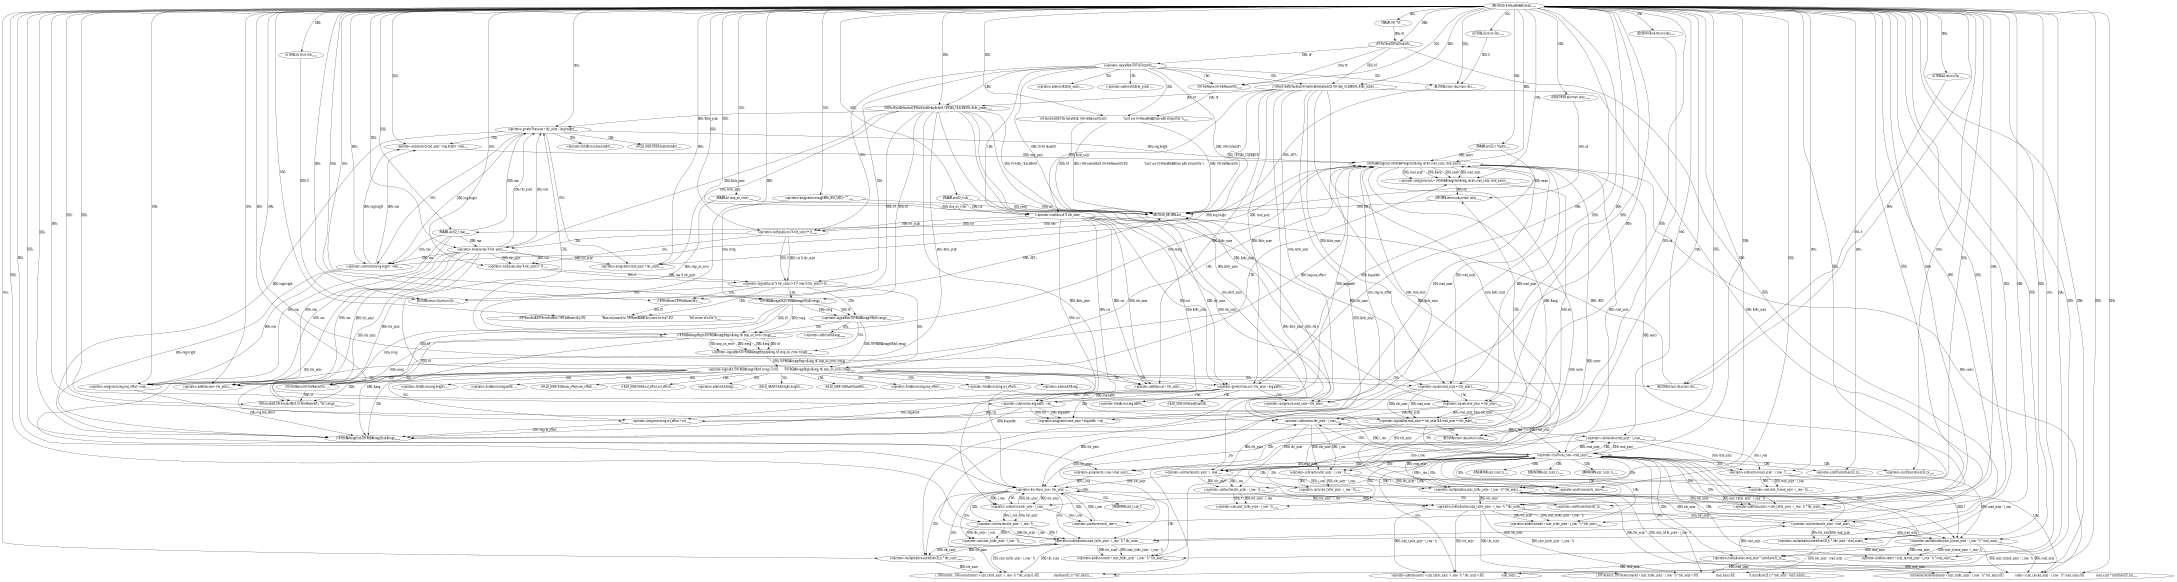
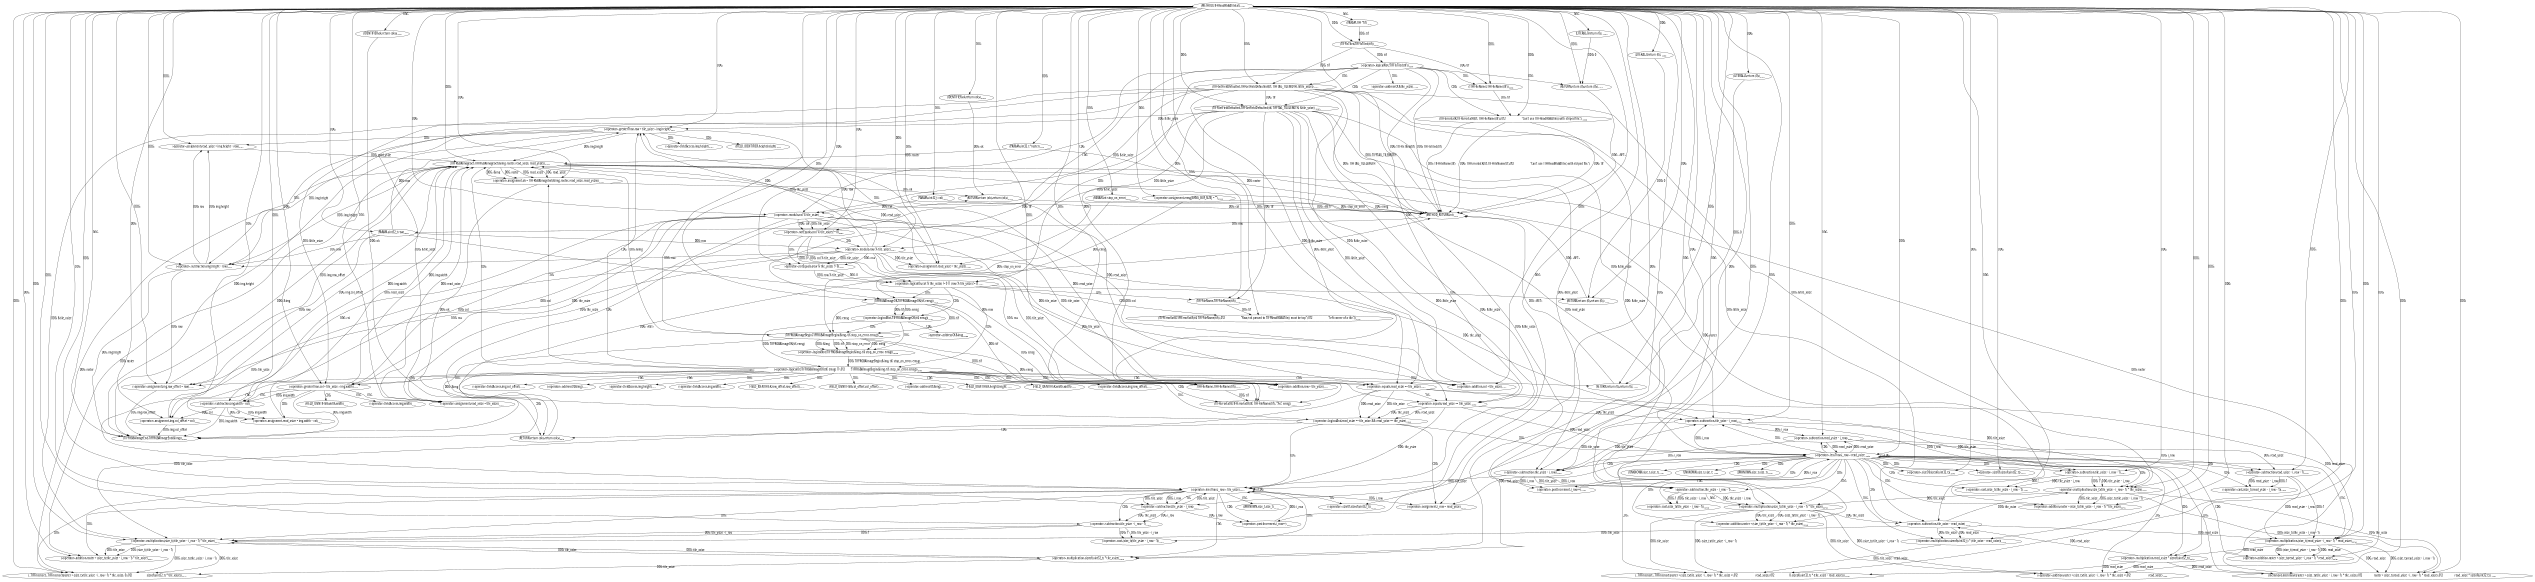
node "(<operator>.addressOf,&tile_xsize)": removed
edge "(TIFFIsTiled,TIFFIsTiled(tif))" -> "(<operator>.subtraction,tile_xsize - read_xsize)": now "(METHOD,TIFFReadRGBATileExt)" -> "(<operator>.subtraction,tile_xsize - read_xsize)"
edge "(<operator>.assignment,i_row = read_ysize)" -> "(<operator>.lessThan,i_row < tile_ysize)": reversed
